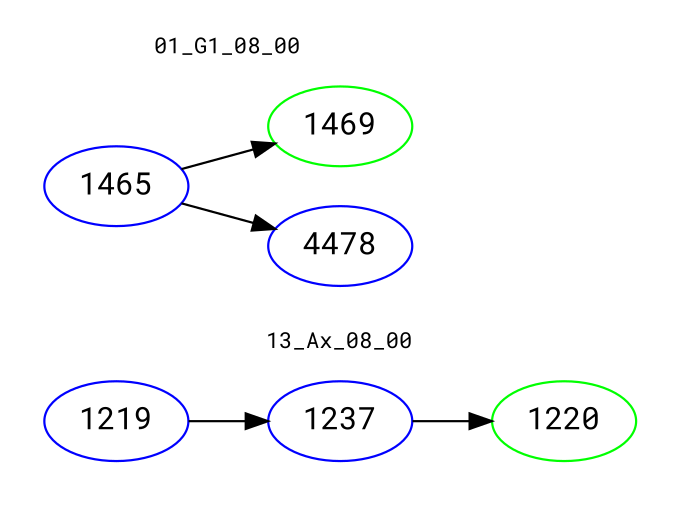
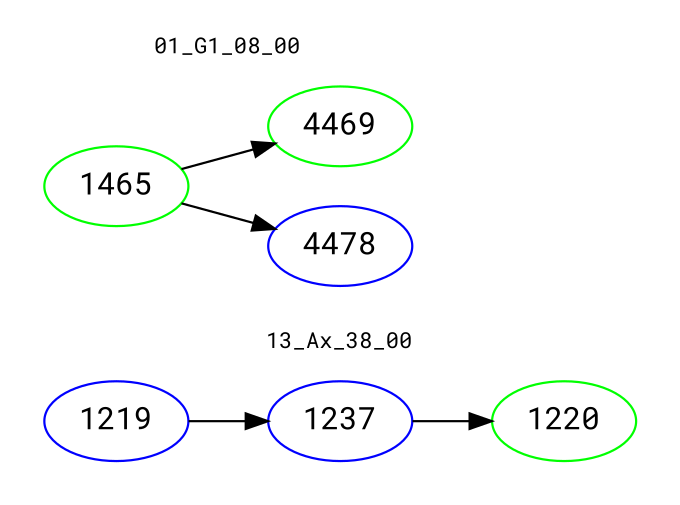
node "1469": label "1469" -> "4469"
node "1465": color blue -> green
cluster "13_Ax_08_00": label "13_Ax_08_00" -> "13_Ax_38_00"
